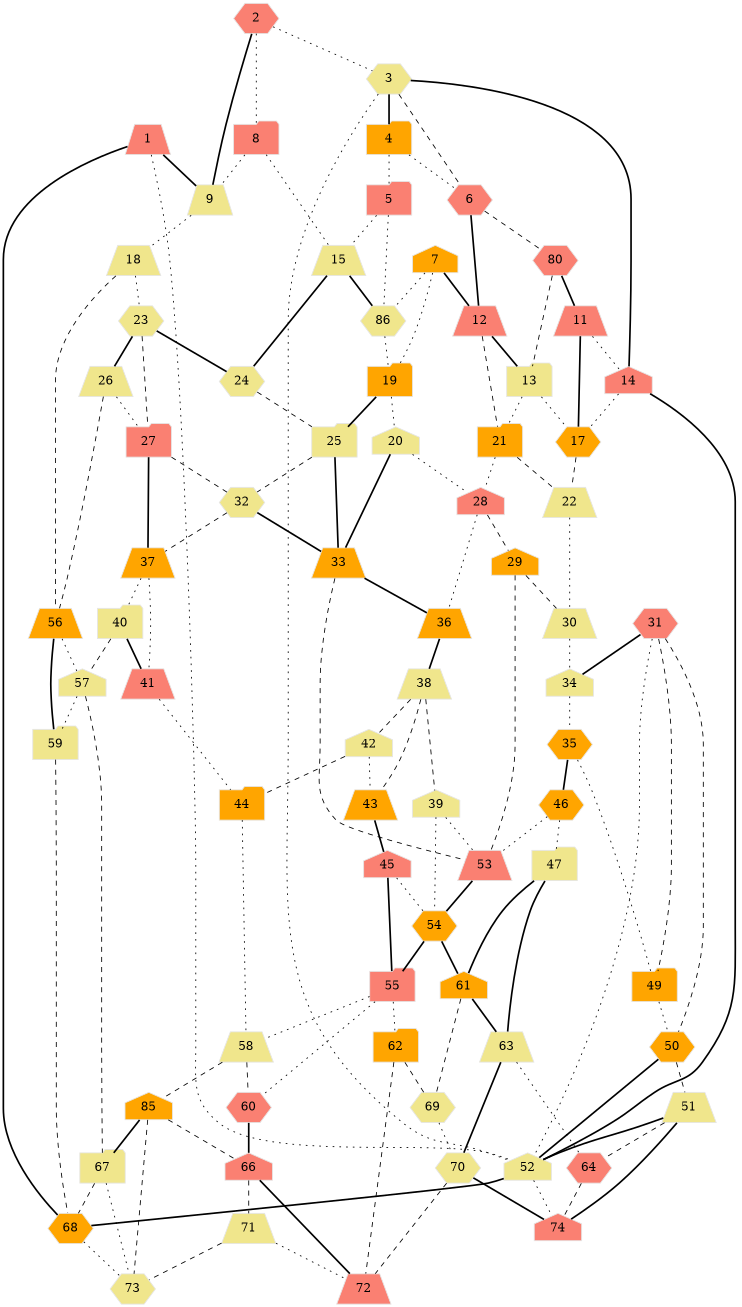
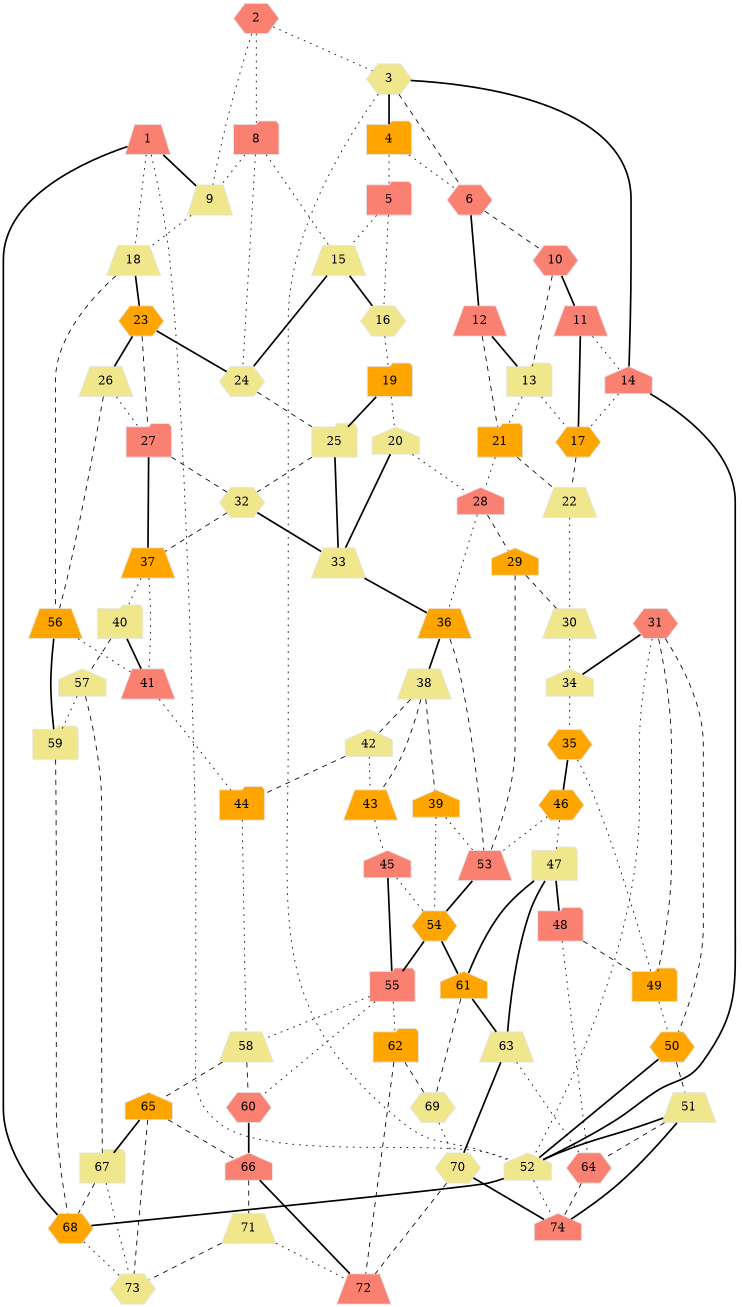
edge "2" -- "9": style bold -> dotted
edge "1" -- "18": added
edge "8" -- "24": added
node "7": removed
node "80": label "80" -> "10"
edge "18" -- "23": style dotted -> bold
node "23": fillcolor khaki -> orange
node "86": label "86" -> "16"
node "33": fillcolor orange -> khaki
edge "56" -- "57": now "56" -- "41"
edge "33" -- "53": now "36" -- "53"
node "39": fillcolor khaki -> orange
edge "43" -- "45": style bold -> dotted
node "48": added
node "85": label "85" -> "65"
